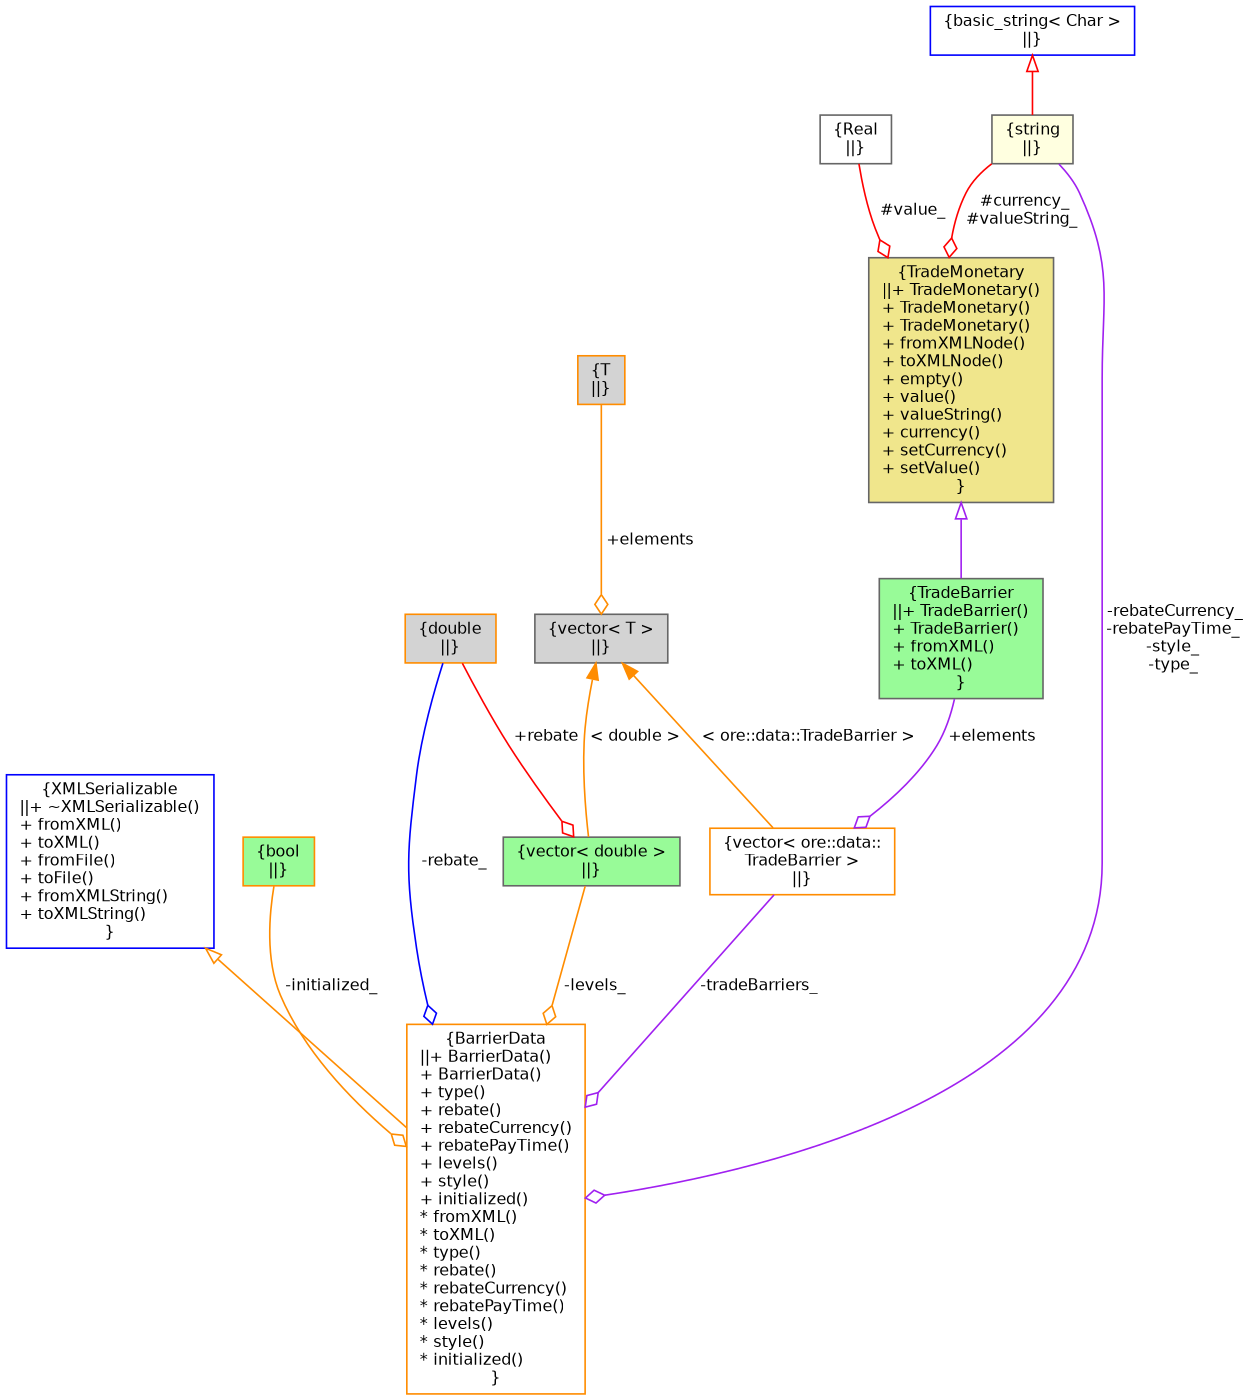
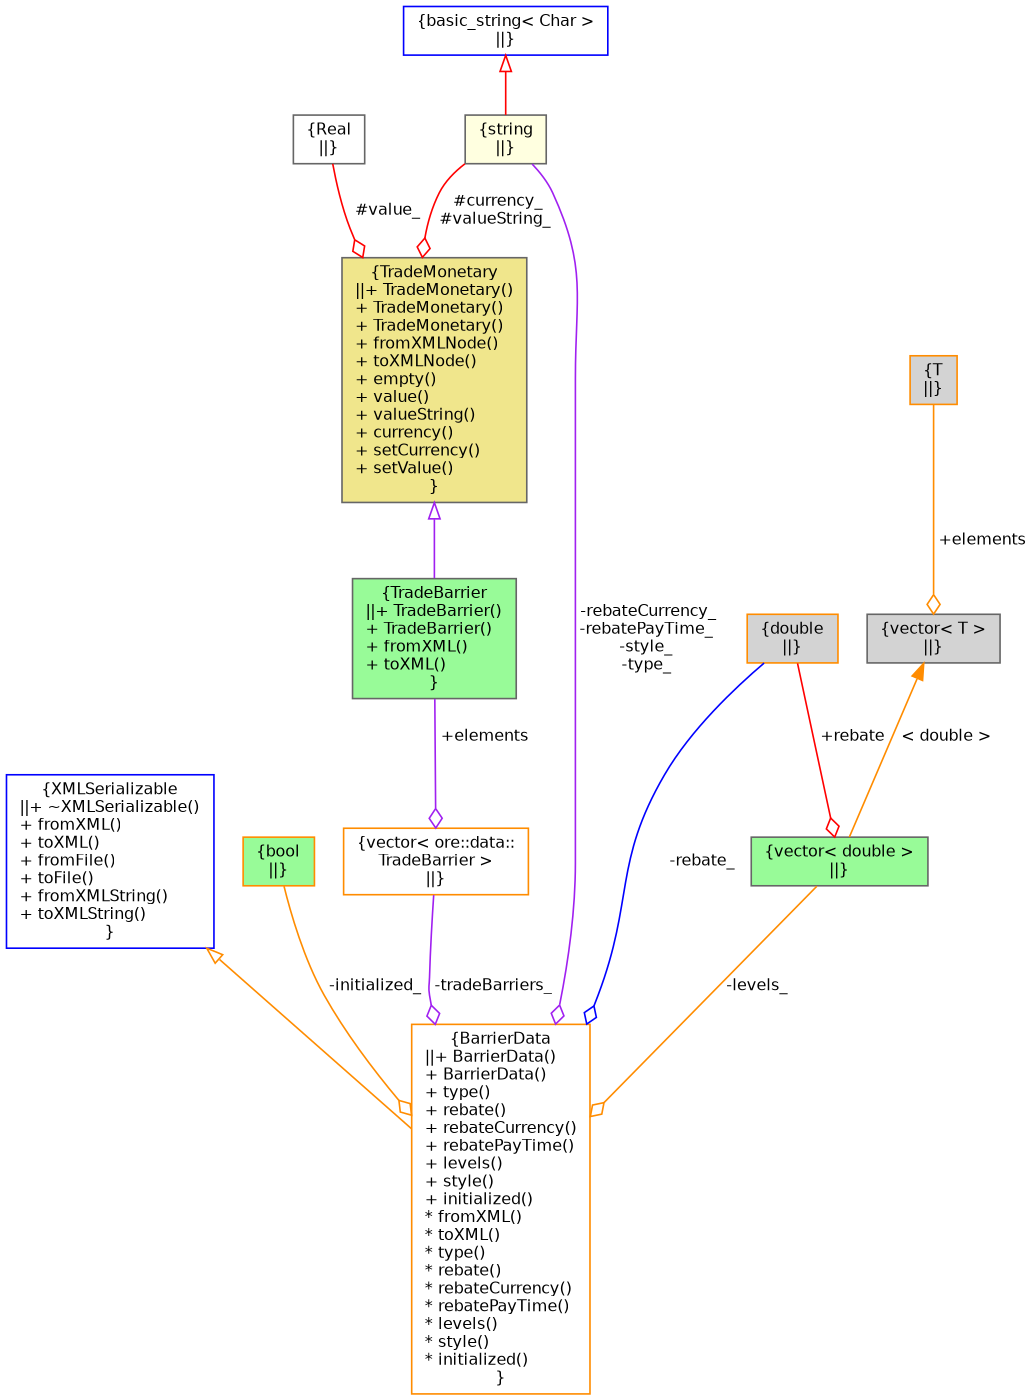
edge "{vector< ore::data:: TradeBarrier > ||}" -> "{vector< T > ||}": removed, label "< ore::data::TradeBarrier >"
